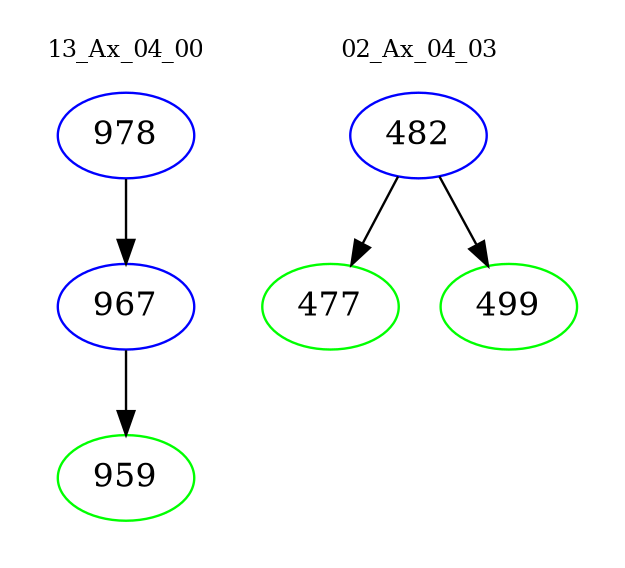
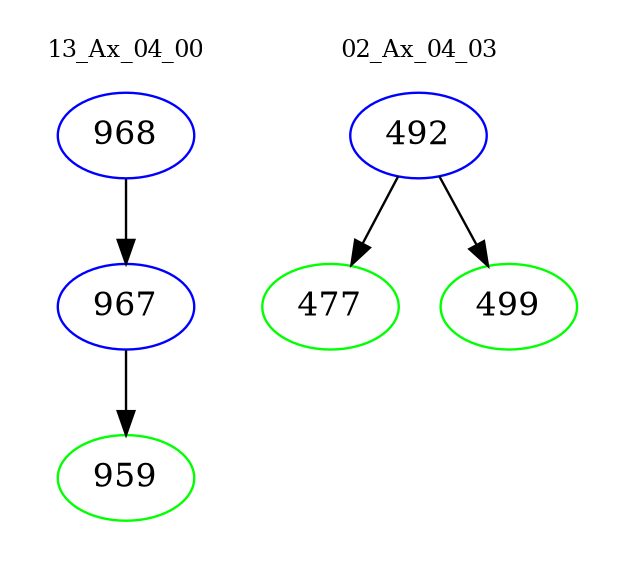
node "978": label "978" -> "968"
node "482": label "482" -> "492"
